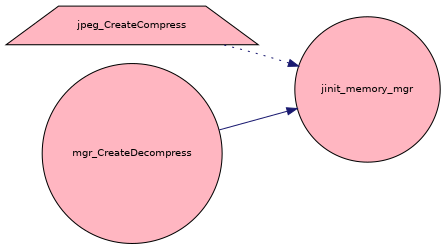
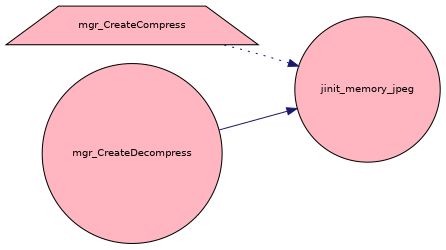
node "jpeg_CreateCompress": label "jpeg_CreateCompress" -> "mgr_CreateCompress"
node "jinit_memory_mgr": label "jinit_memory_mgr" -> "jinit_memory_jpeg"
